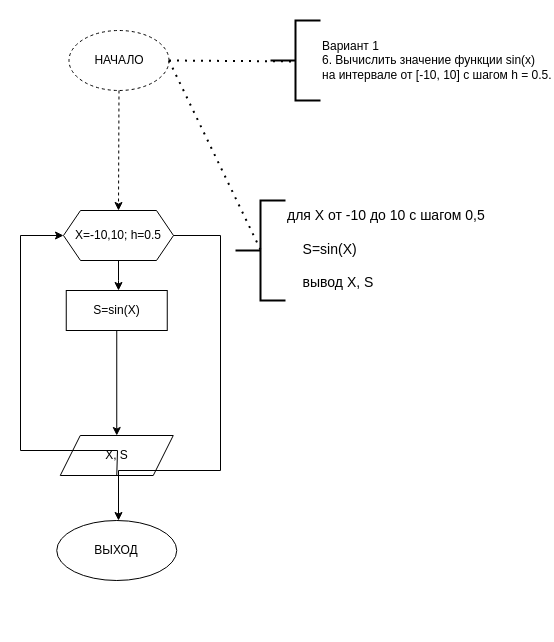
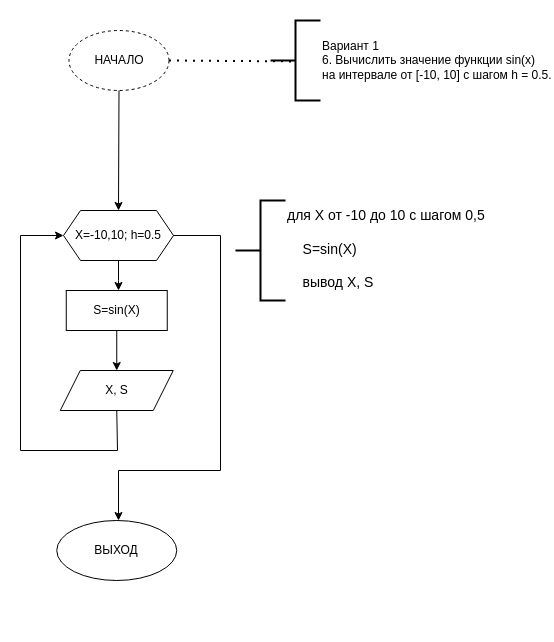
edge "НАЧАЛО" -> "X=-10,10; h=0.5": style dashed -> solid
edge "НАЧАЛО" -- "для Х от -10 до 10 с шагом 0,5 S=sin(X) вывод Х, S": removed
node "X, S": moved (117, 456) -> (117, 391)
